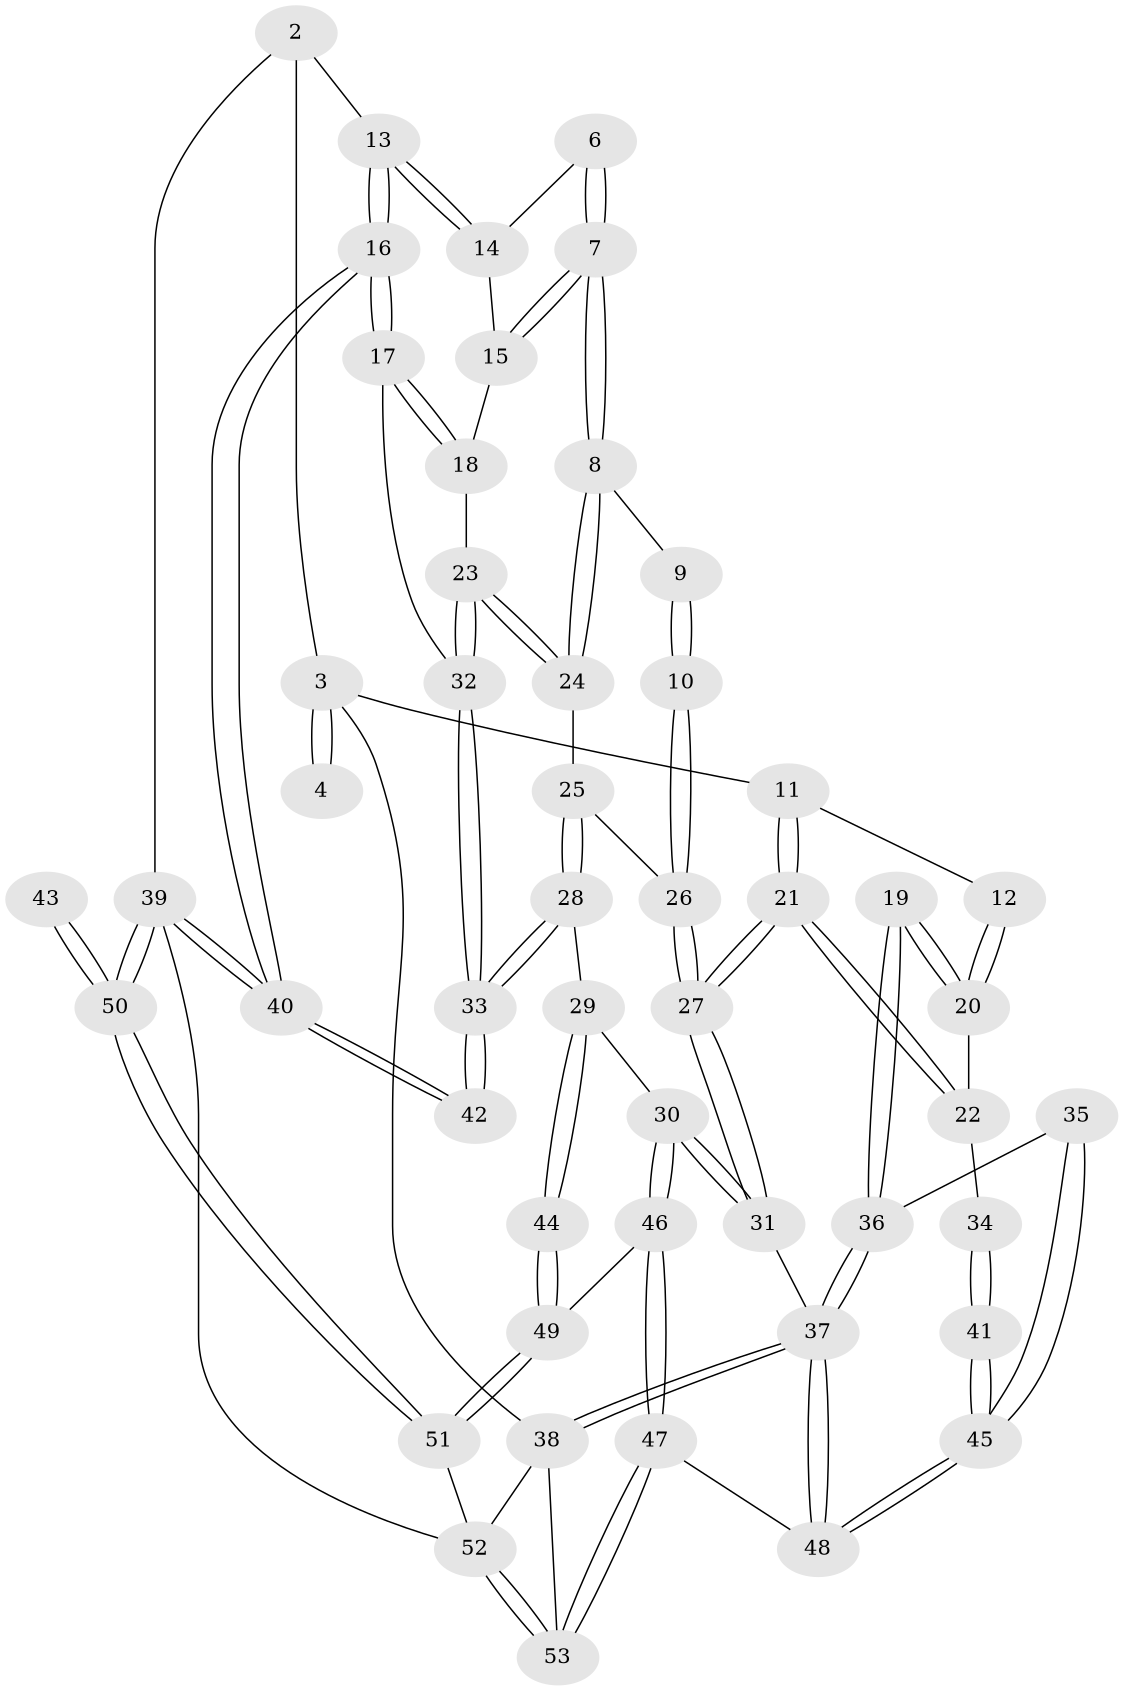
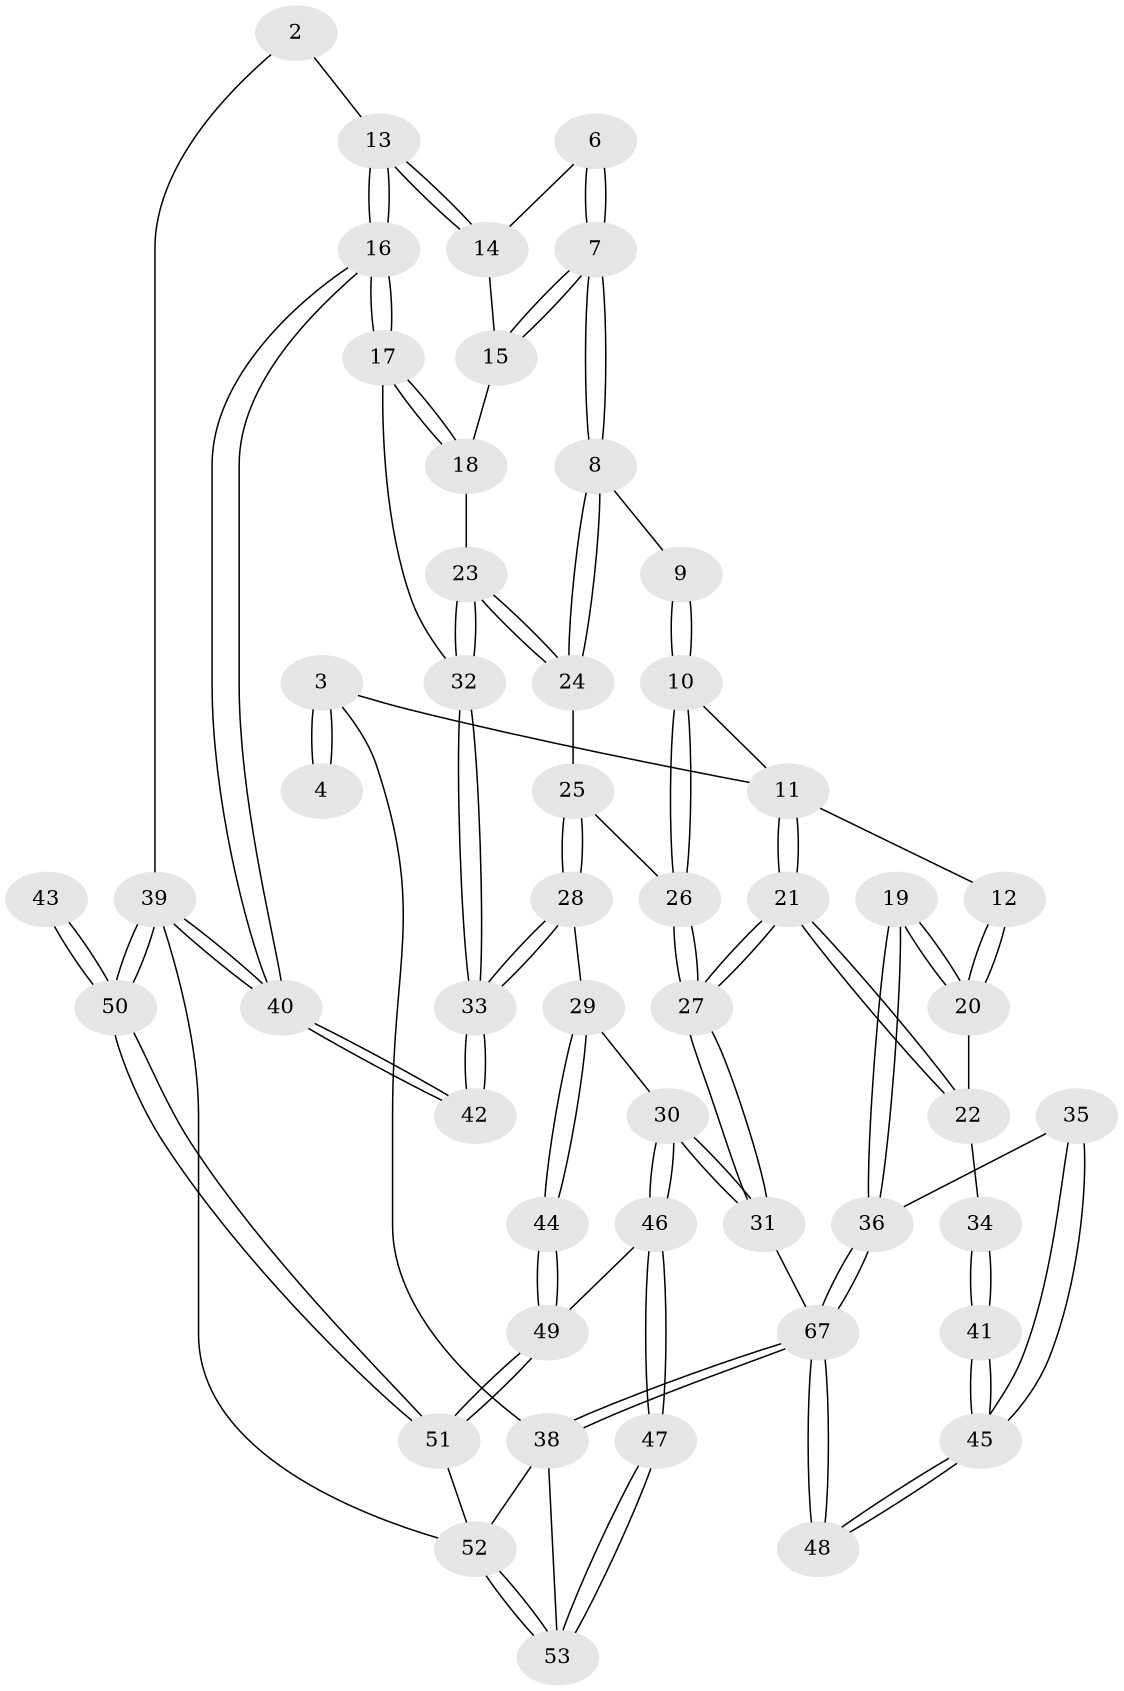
edge "2" -- "3": removed
edge "10" -- "11": added
node "37": label "37" -> "67"
edge "47" -- "48": removed
